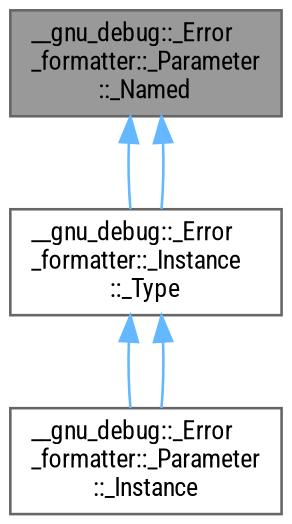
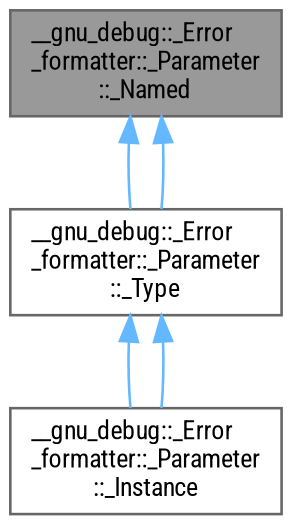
node "__gnu_debug::_Error _formatter::_Instance ::_Type": label "__gnu_debug::_Error _formatter::_Instance ::_Type" -> "__gnu_debug::_Error _formatter::_Parameter ::_Type"
